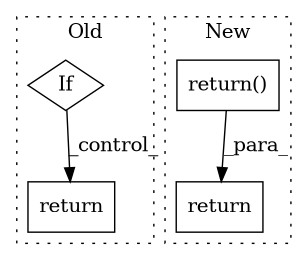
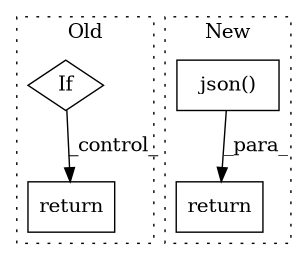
node "return()": label "return()" -> "json()"
